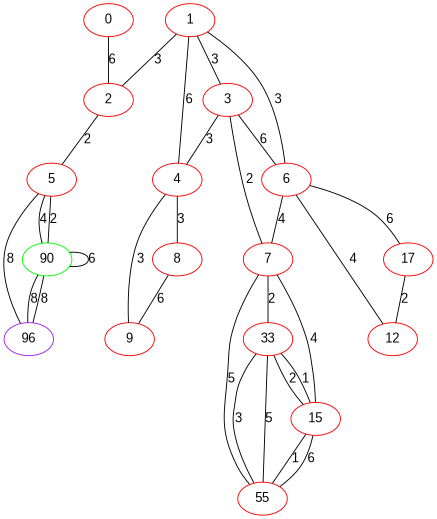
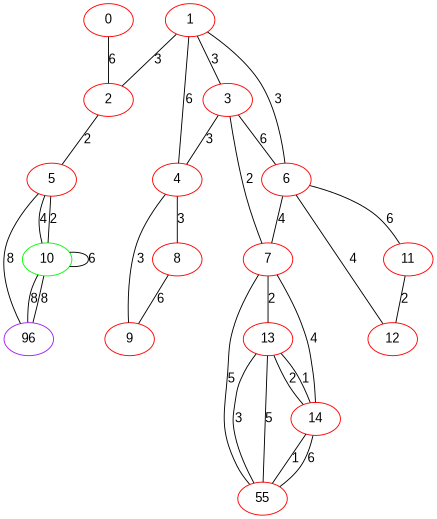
node "90": label "90" -> "10"
node "17": label "17" -> "11"
node "33": label "33" -> "13"
node "15": label "15" -> "14"
